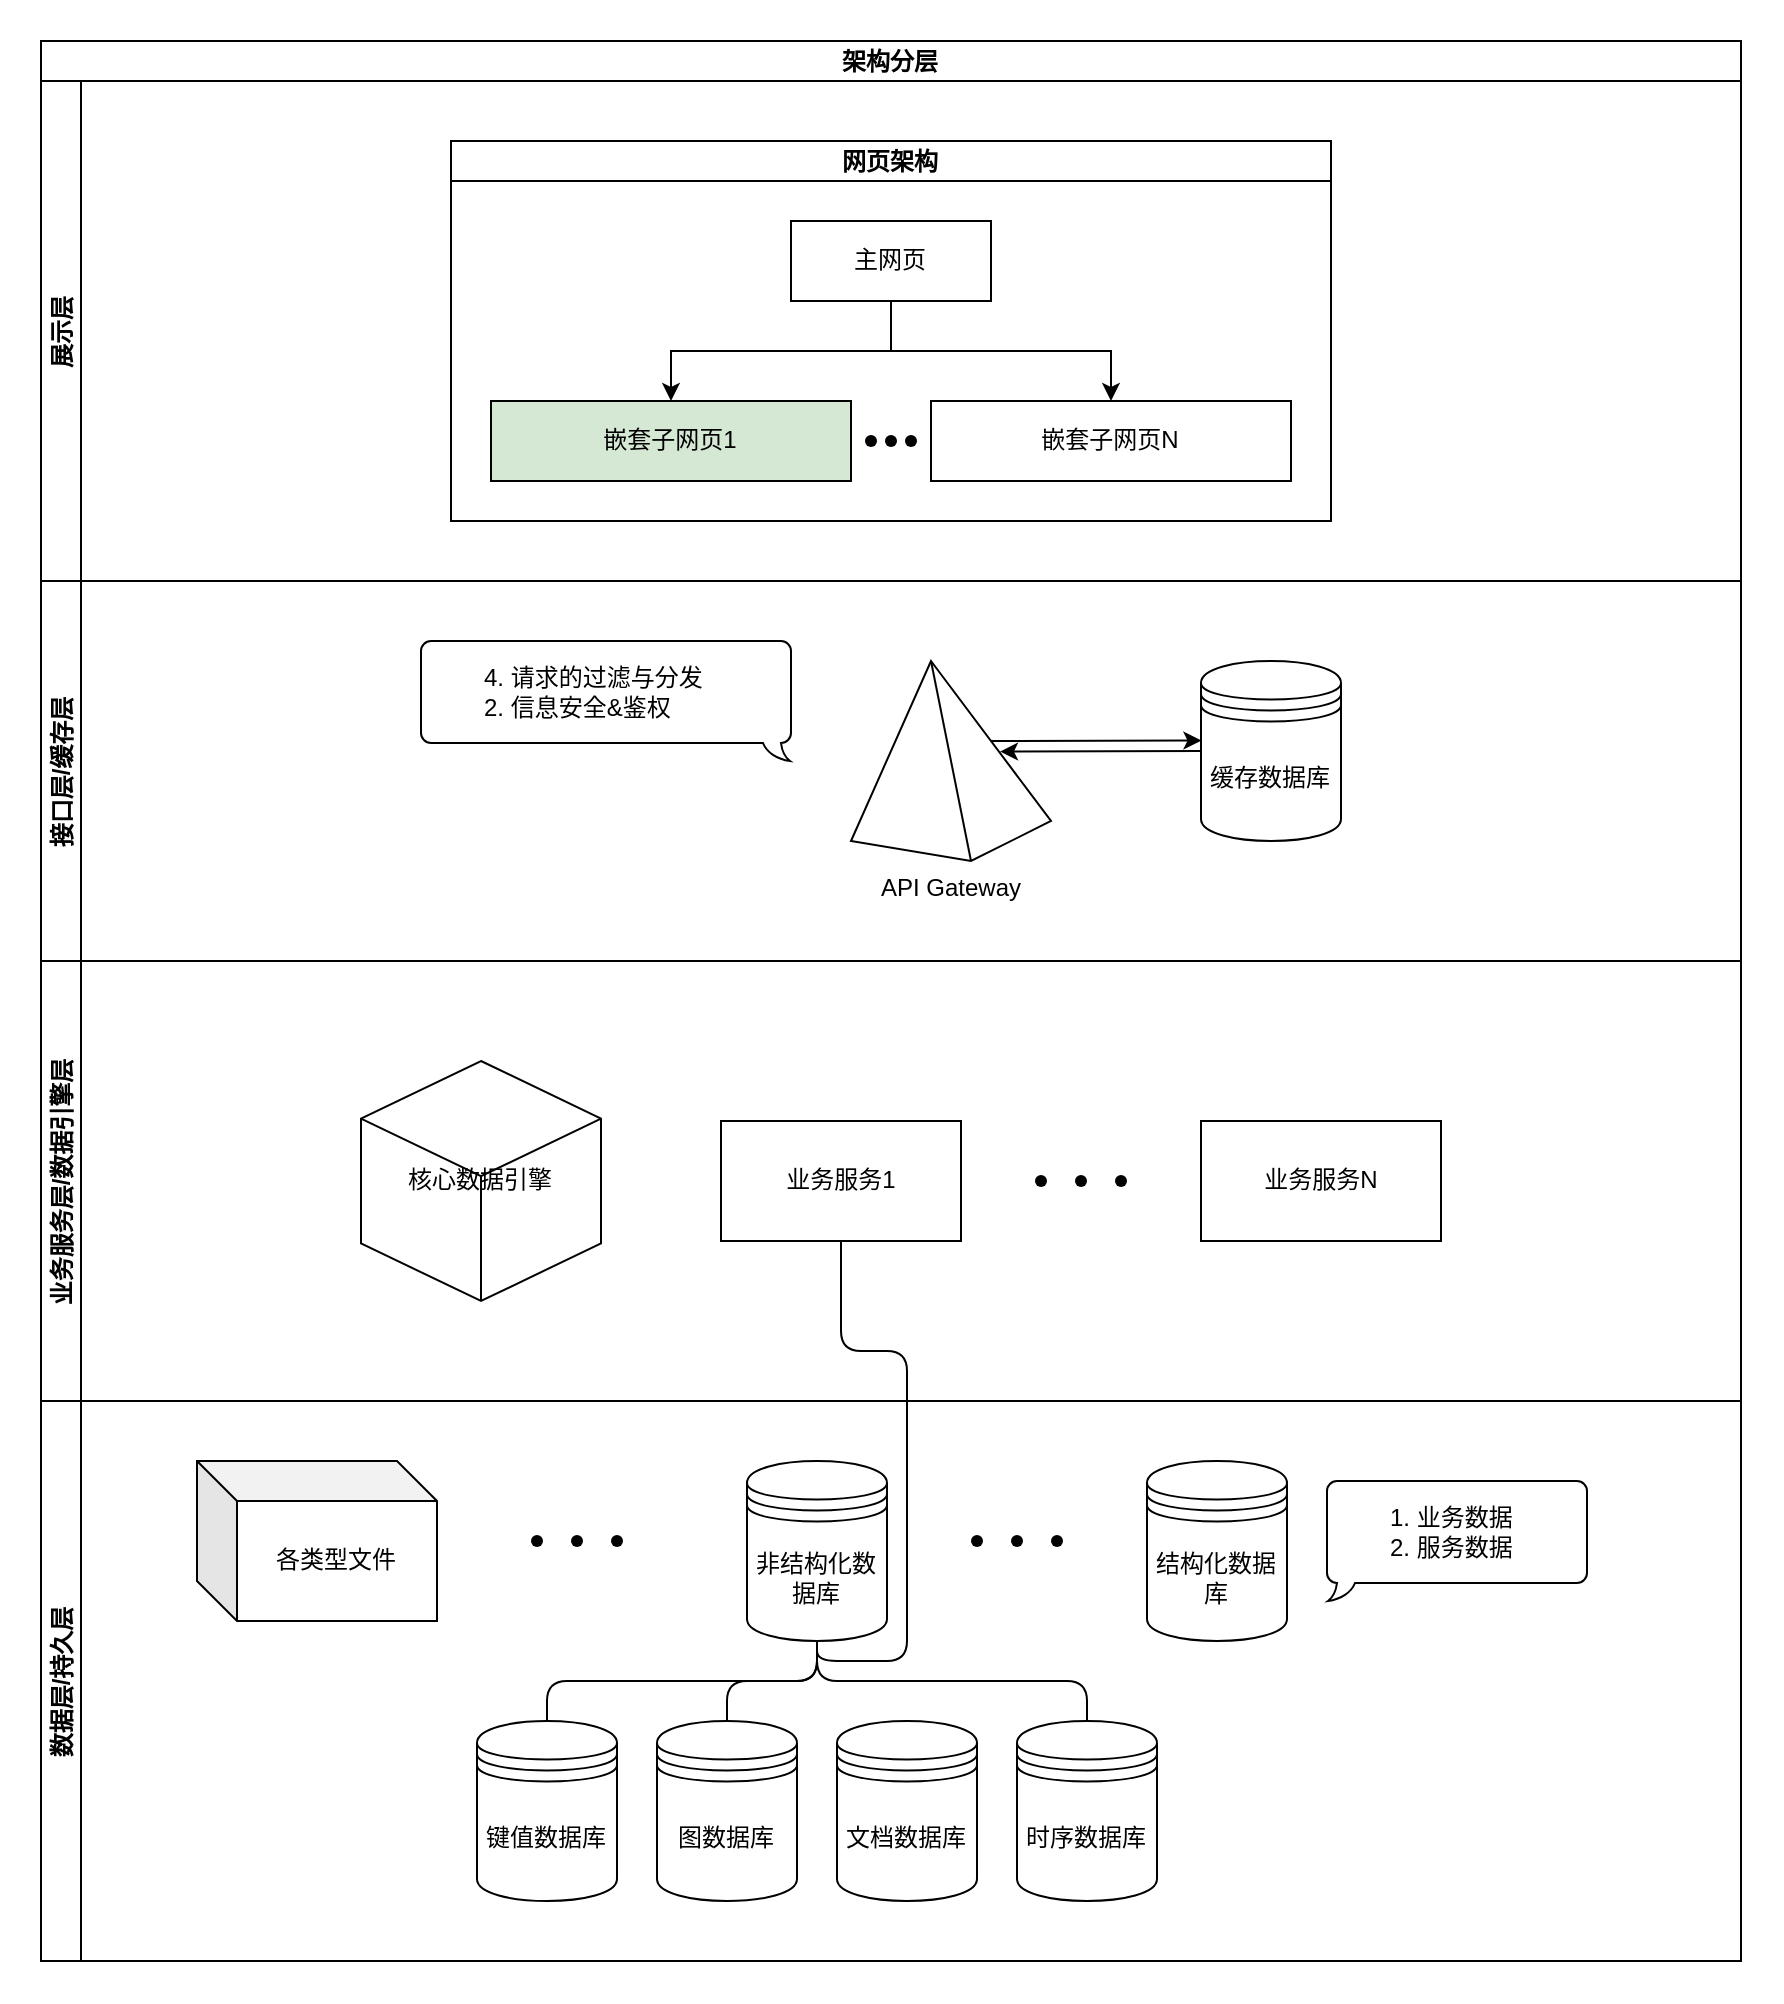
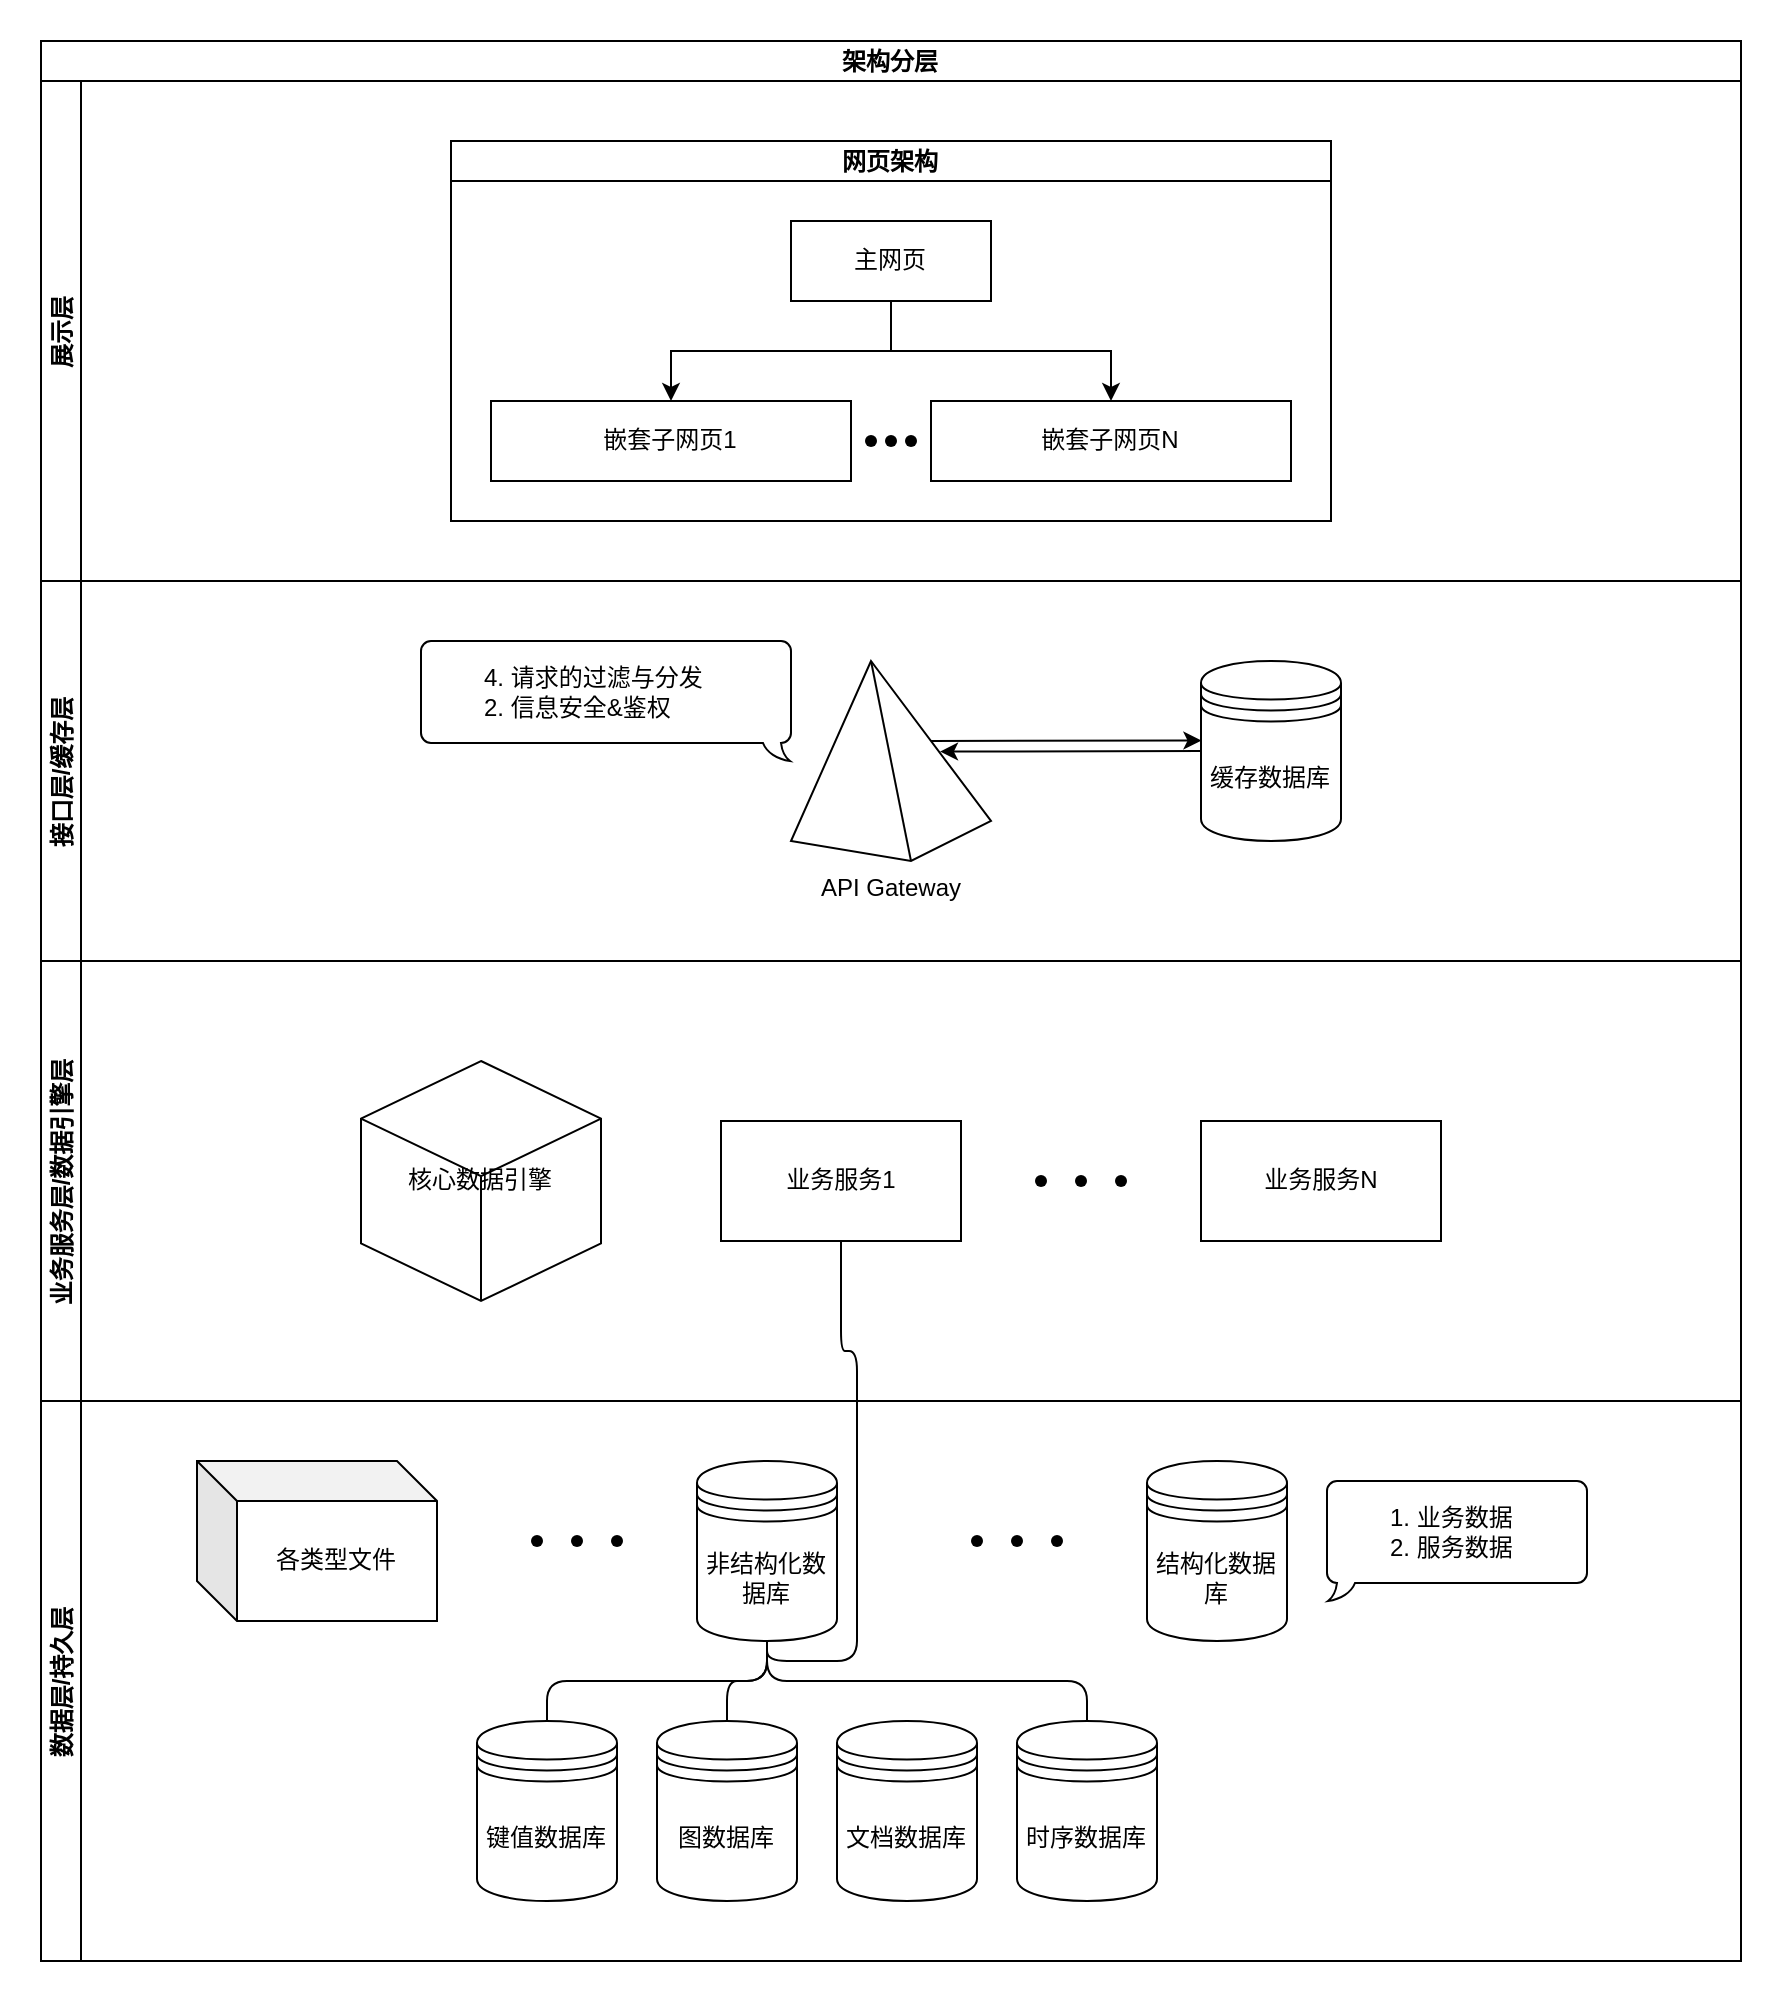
node "嵌套子网页1": fillcolor #d5e8d4 -> #ffffff
node "API Gateway": moved (951, 761) -> (891, 761)
node "非结构化数据库": moved (817, 1551) -> (767, 1551)
